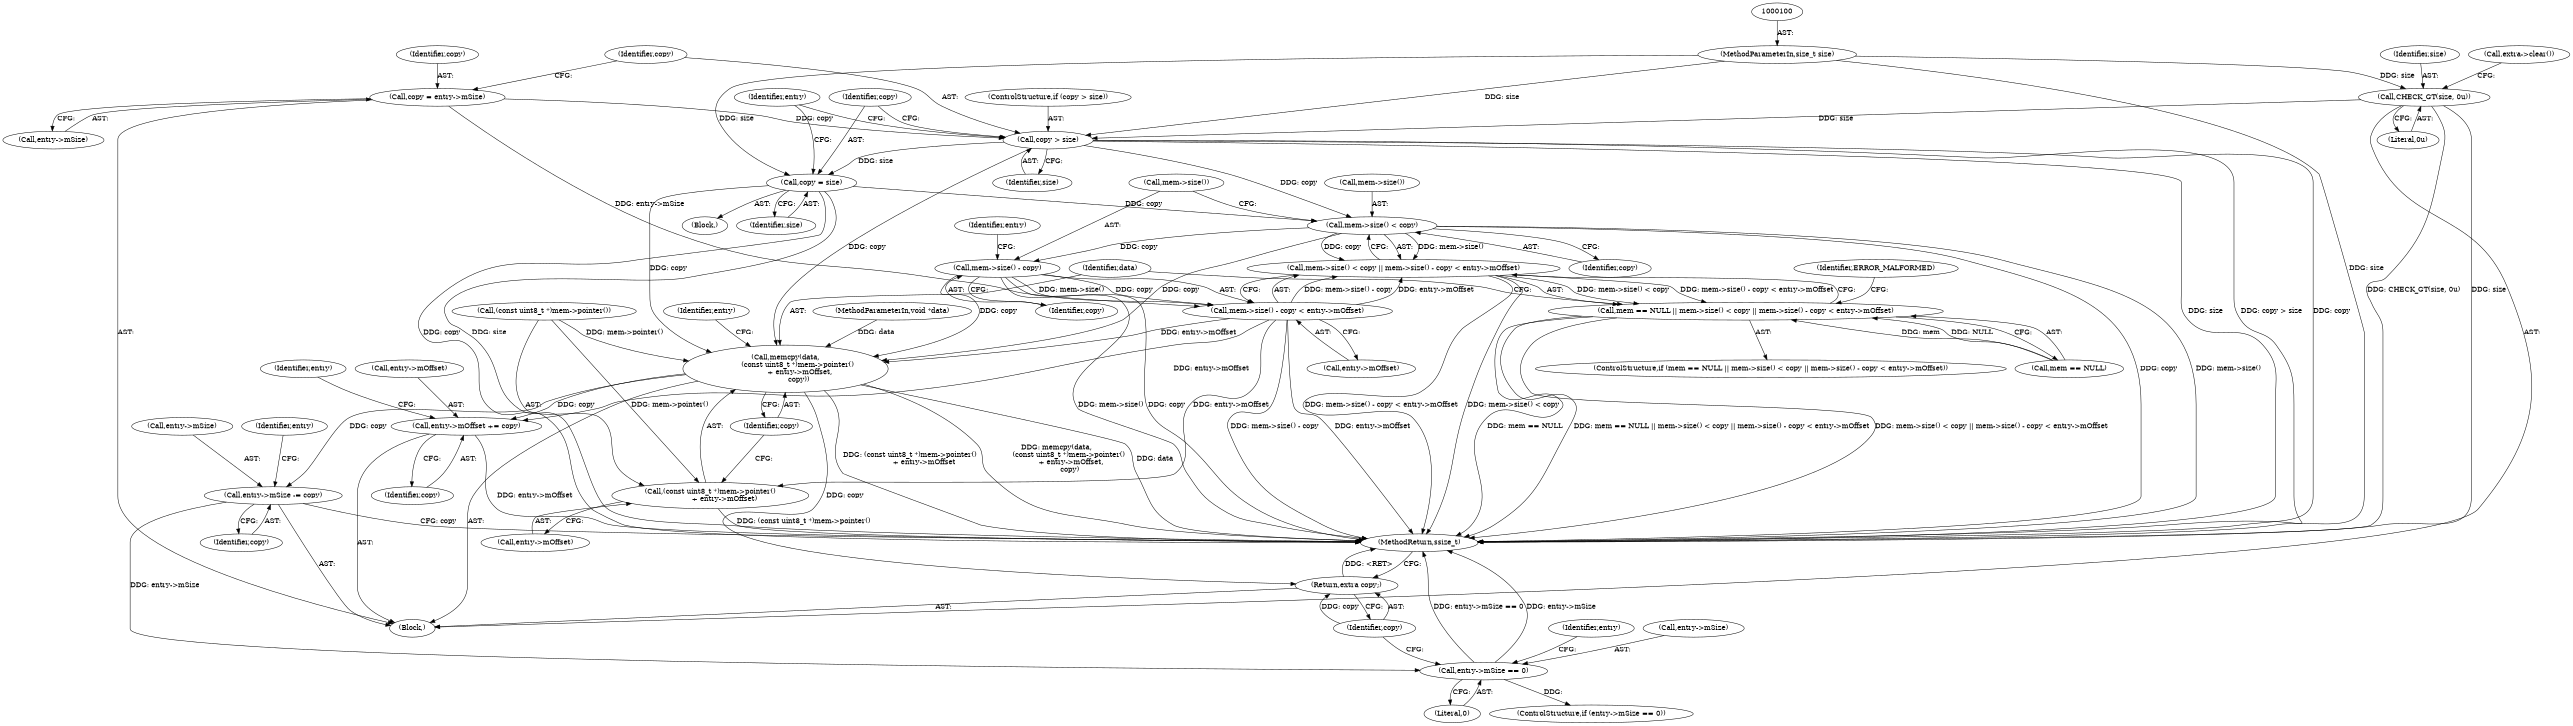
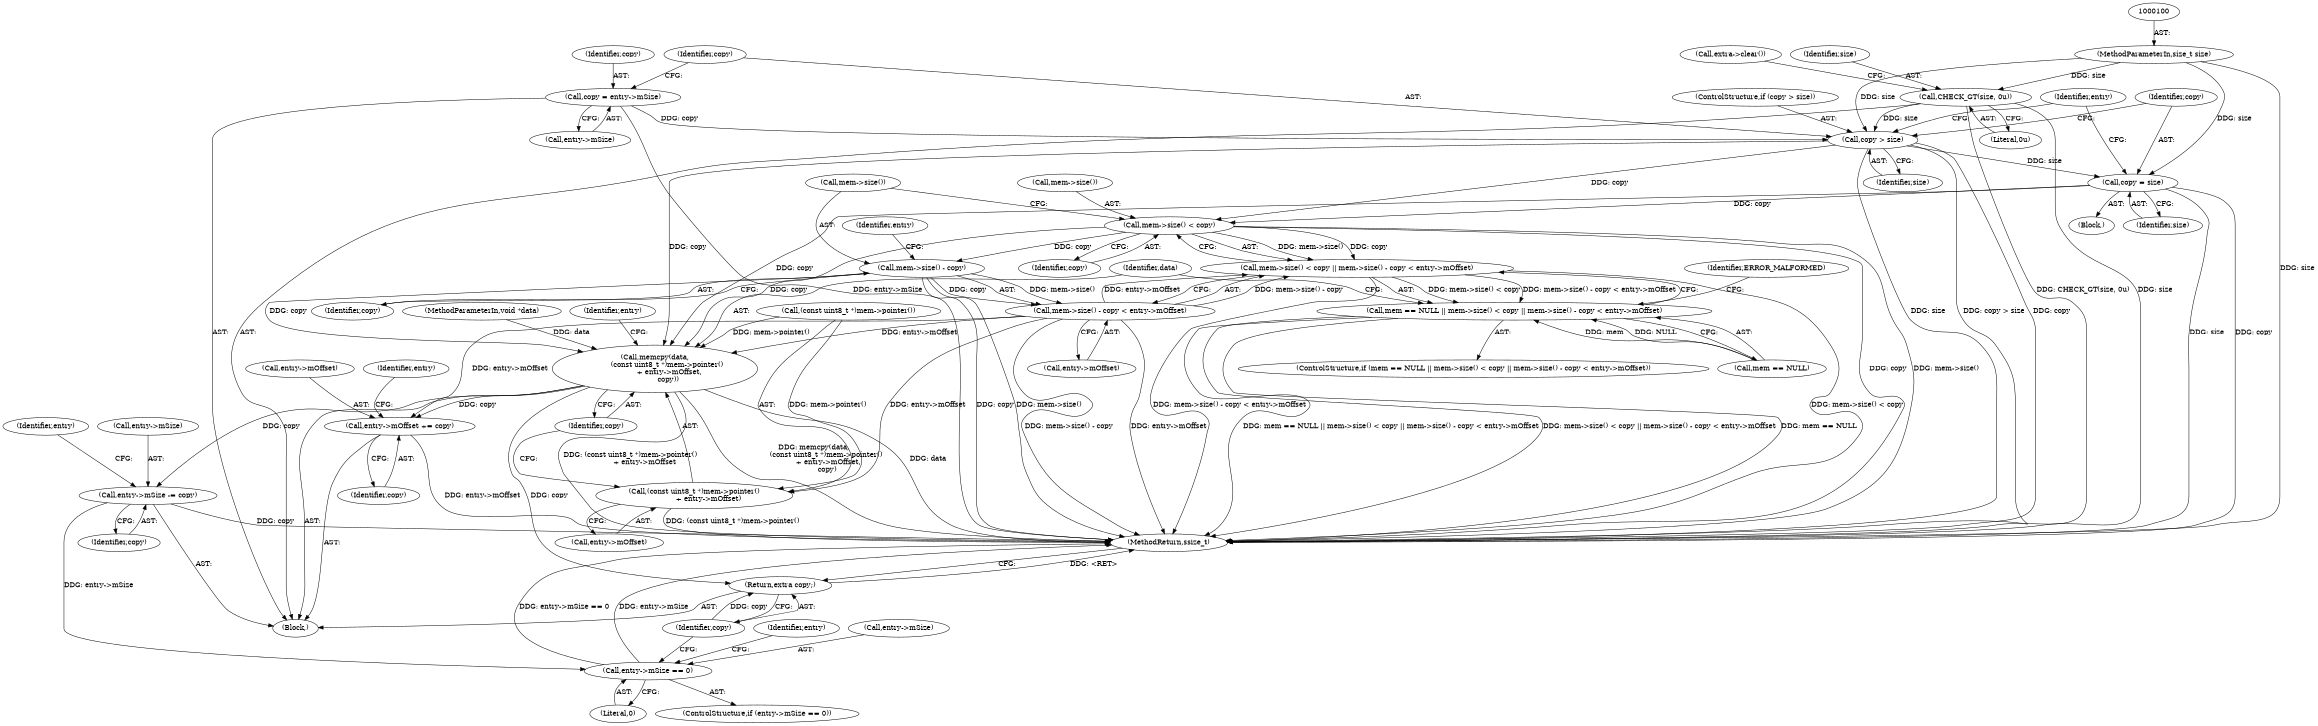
edge "(Call,copy = entry->mSize)" -> "(Call,mem->size() - copy < entry->mOffset)": now "(Call,copy = entry->mSize)" -> "(MethodReturn,ssize_t)"
edge "(Call,entry->mSize -= copy)" -> "(MethodReturn,ssize_t)": label "CFG: copy" -> "DDG: copy"
edge "(Call,entry->mSize == 0)" -> "(ControlStructure,if (entry->mSize == 0))": label "DDG: " -> "AST: "
